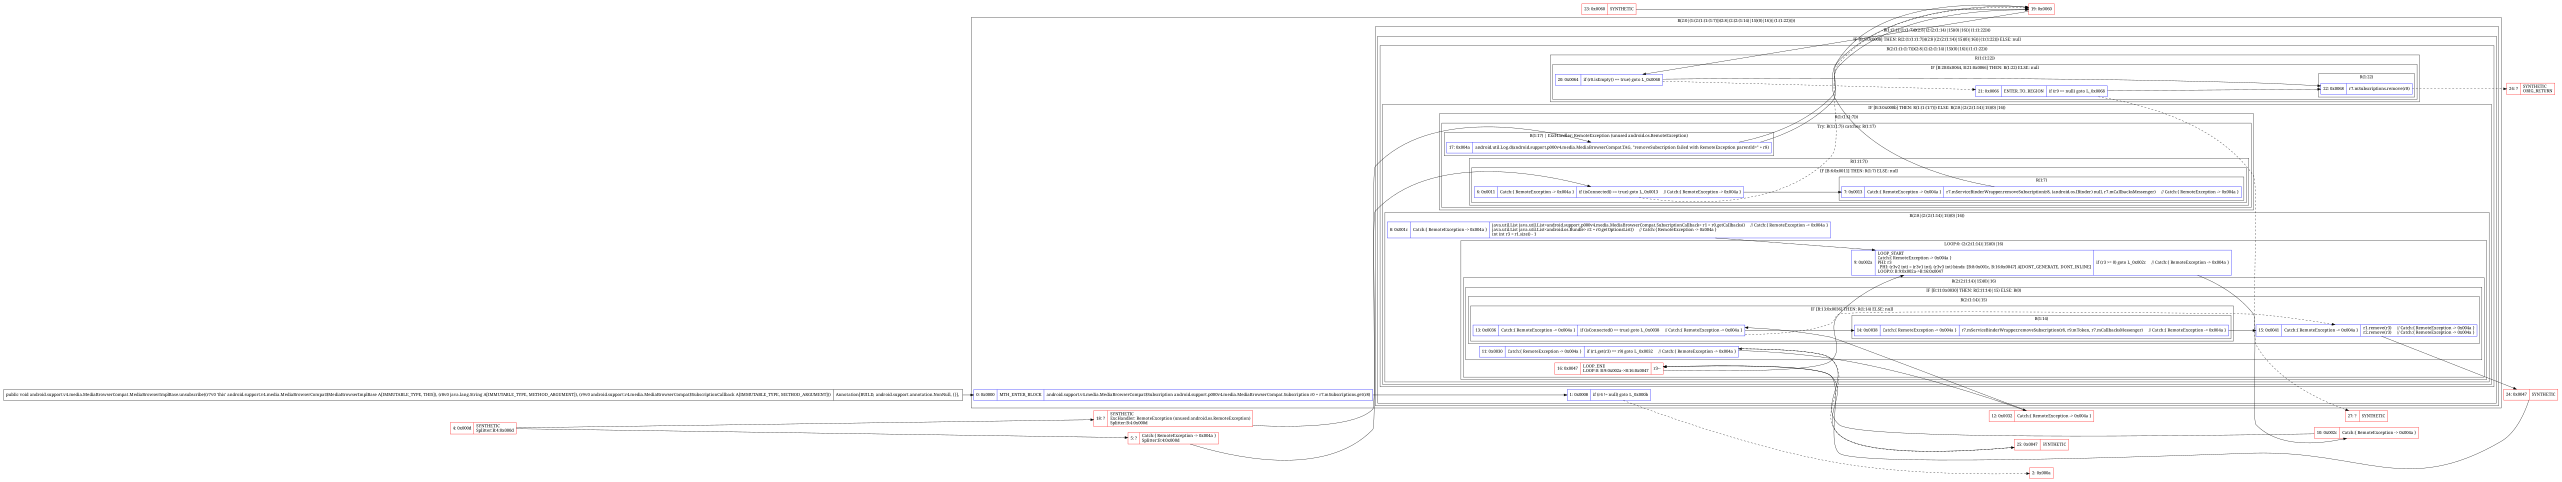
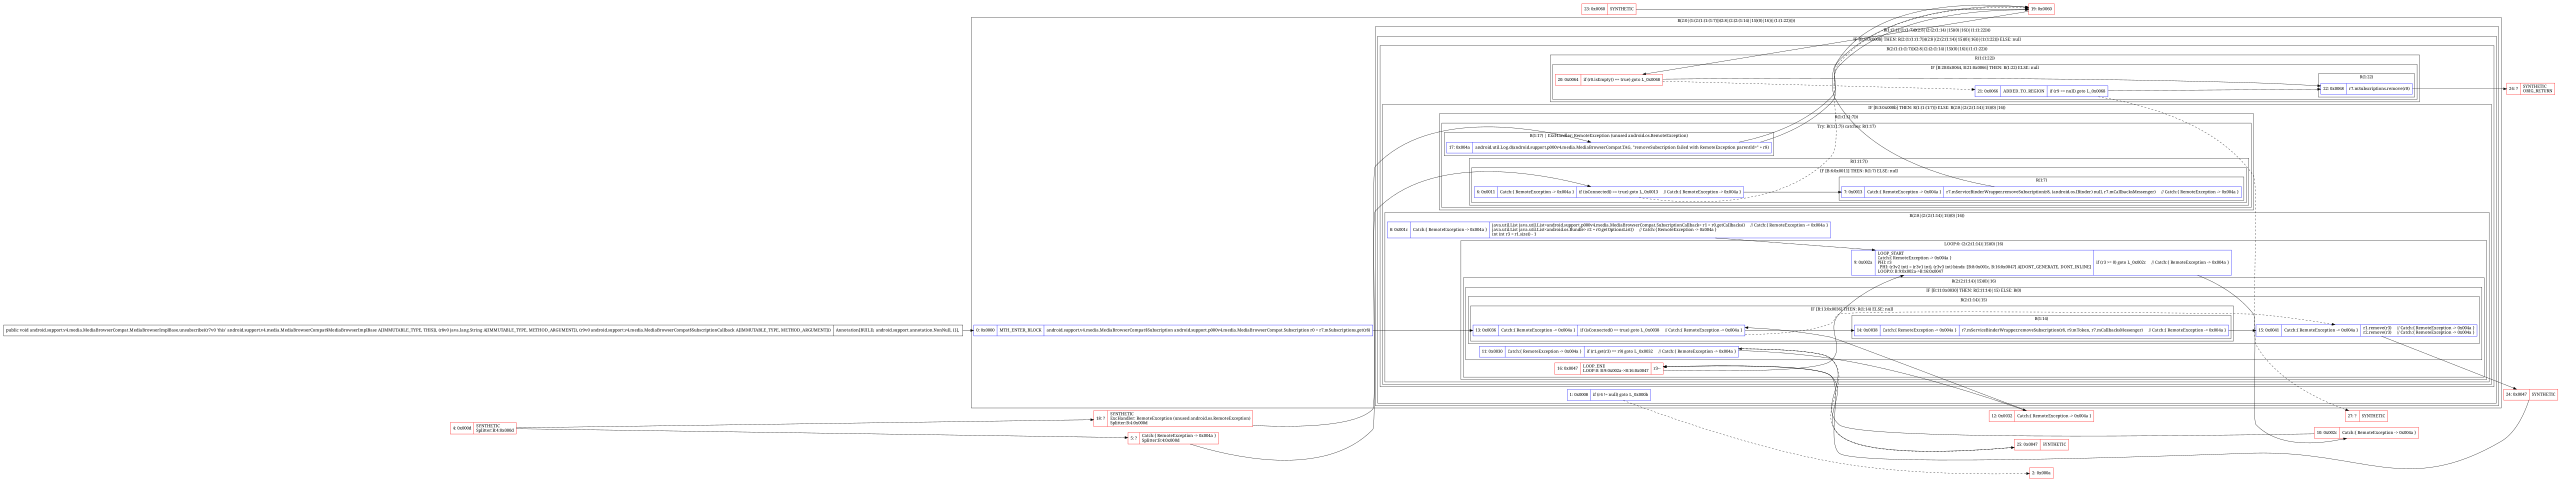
node "20: 0x0064": color blue -> red
edge "22: 0x0068" -> "26: ?": style dashed -> solid
node "21: 0x0066": text "ENTER_TO_REGION" -> "ADDED_TO_REGION"
edge "0: 0x0000" -> "1: 0x0008": now "0: 0x0000" -> "13: 0x0036"
